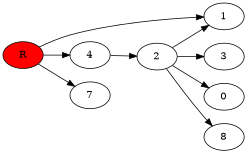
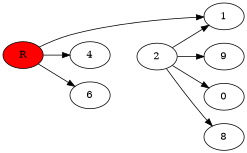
edge "4" -> "2": removed
node "3": label "3" -> "9"
node "7": label "7" -> "6"
